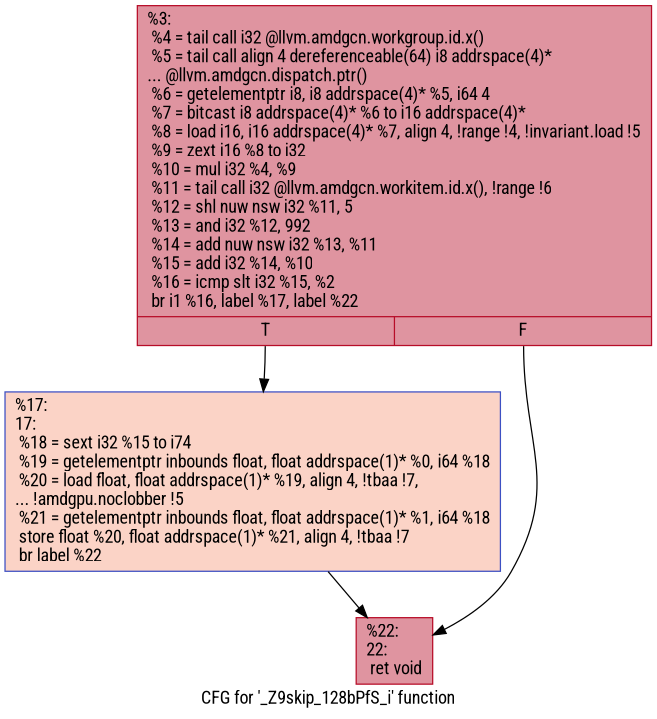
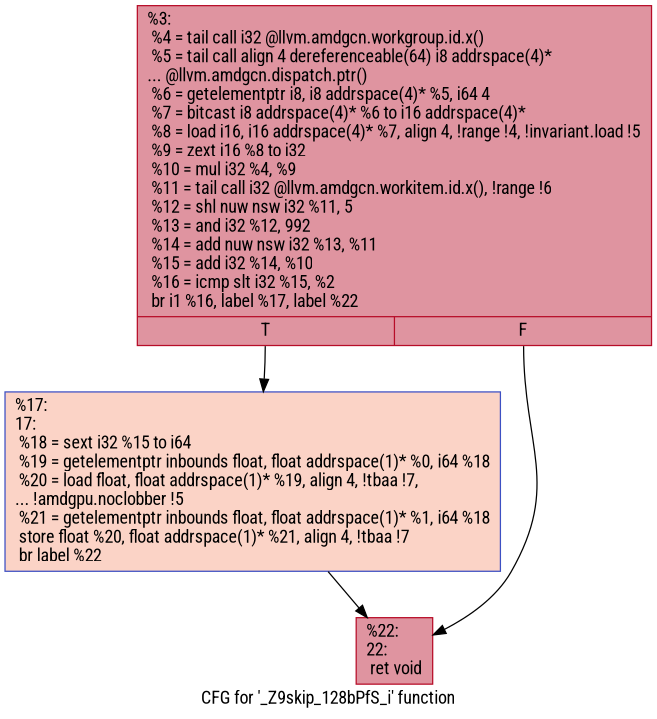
node "%17:": text "%18 = sext i32 %15 to i74" -> "%18 = sext i32 %15 to i64"
